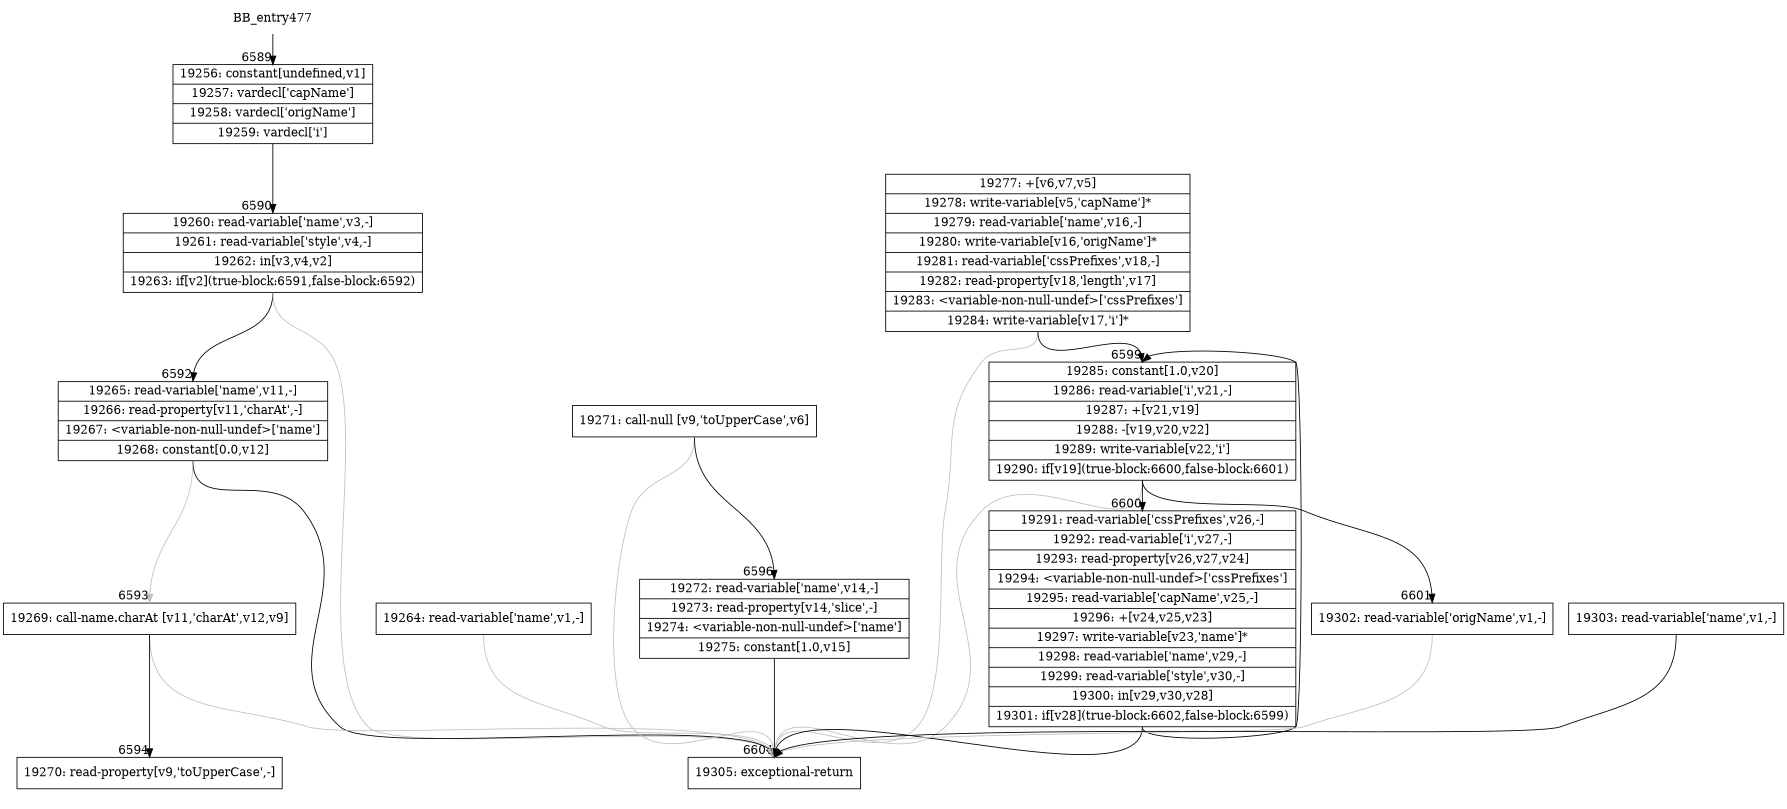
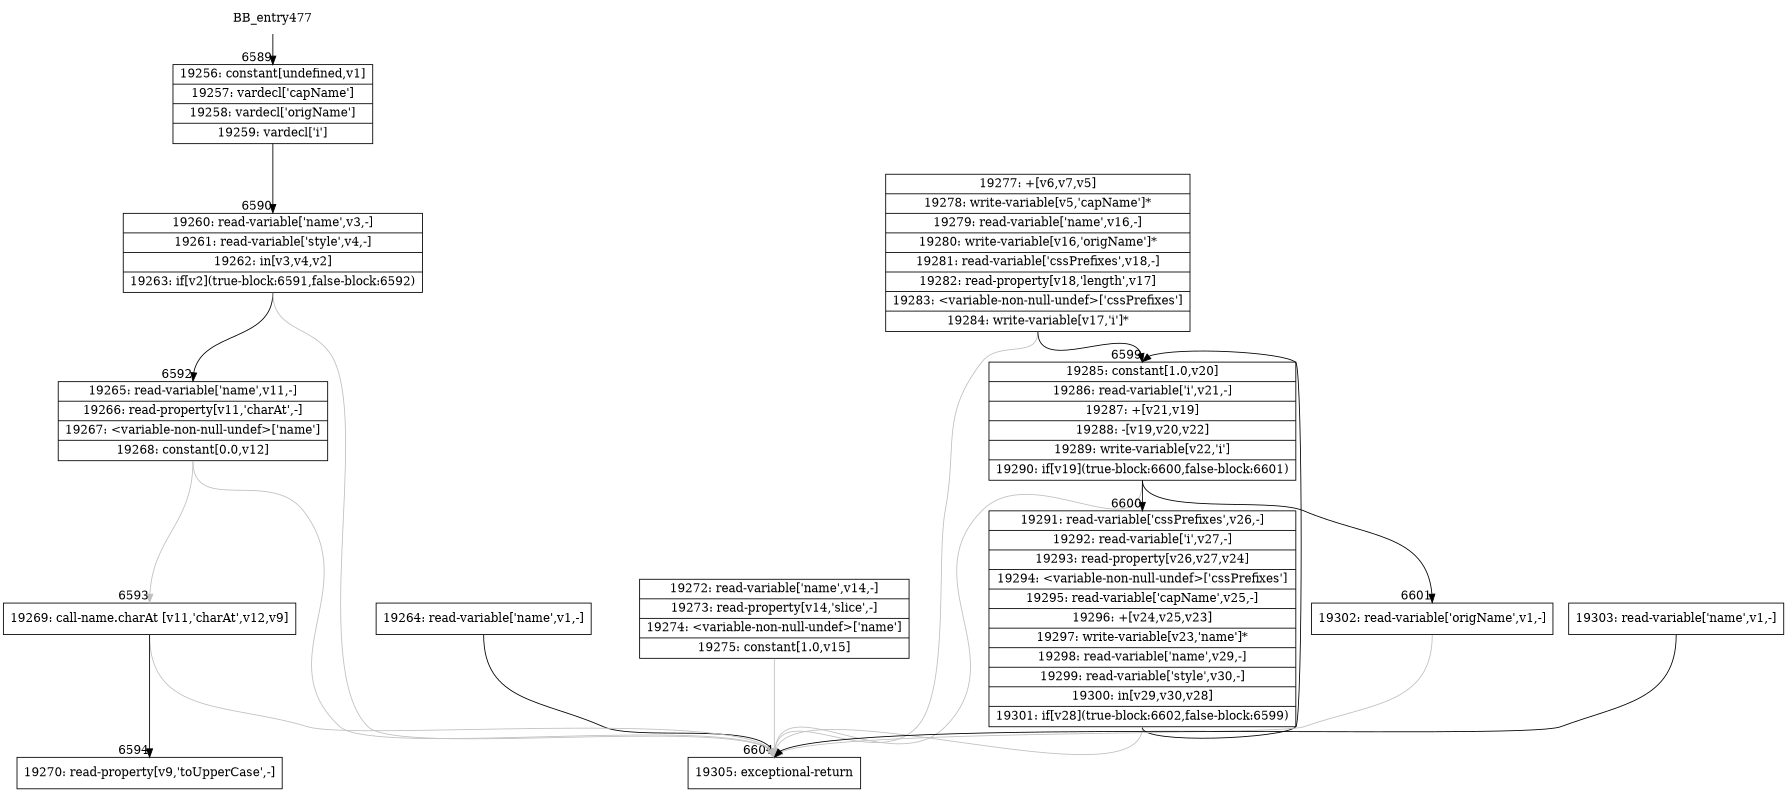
node "19271: call-null [v9,'toUpperCase',v6]": removed
edge "19272: read-variable['name',v14,-]" -> "19305: exceptional-return": color black -> gray
edge "19264: read-variable['name',v1,-]" -> "19305: exceptional-return": color gray -> black
edge "19265: read-variable['name',v11,-]" -> "19305: exceptional-return": color black -> gray
edge "19291: read-variable['cssPrefixes',v26,-]" -> "19305: exceptional-return": color black -> gray
